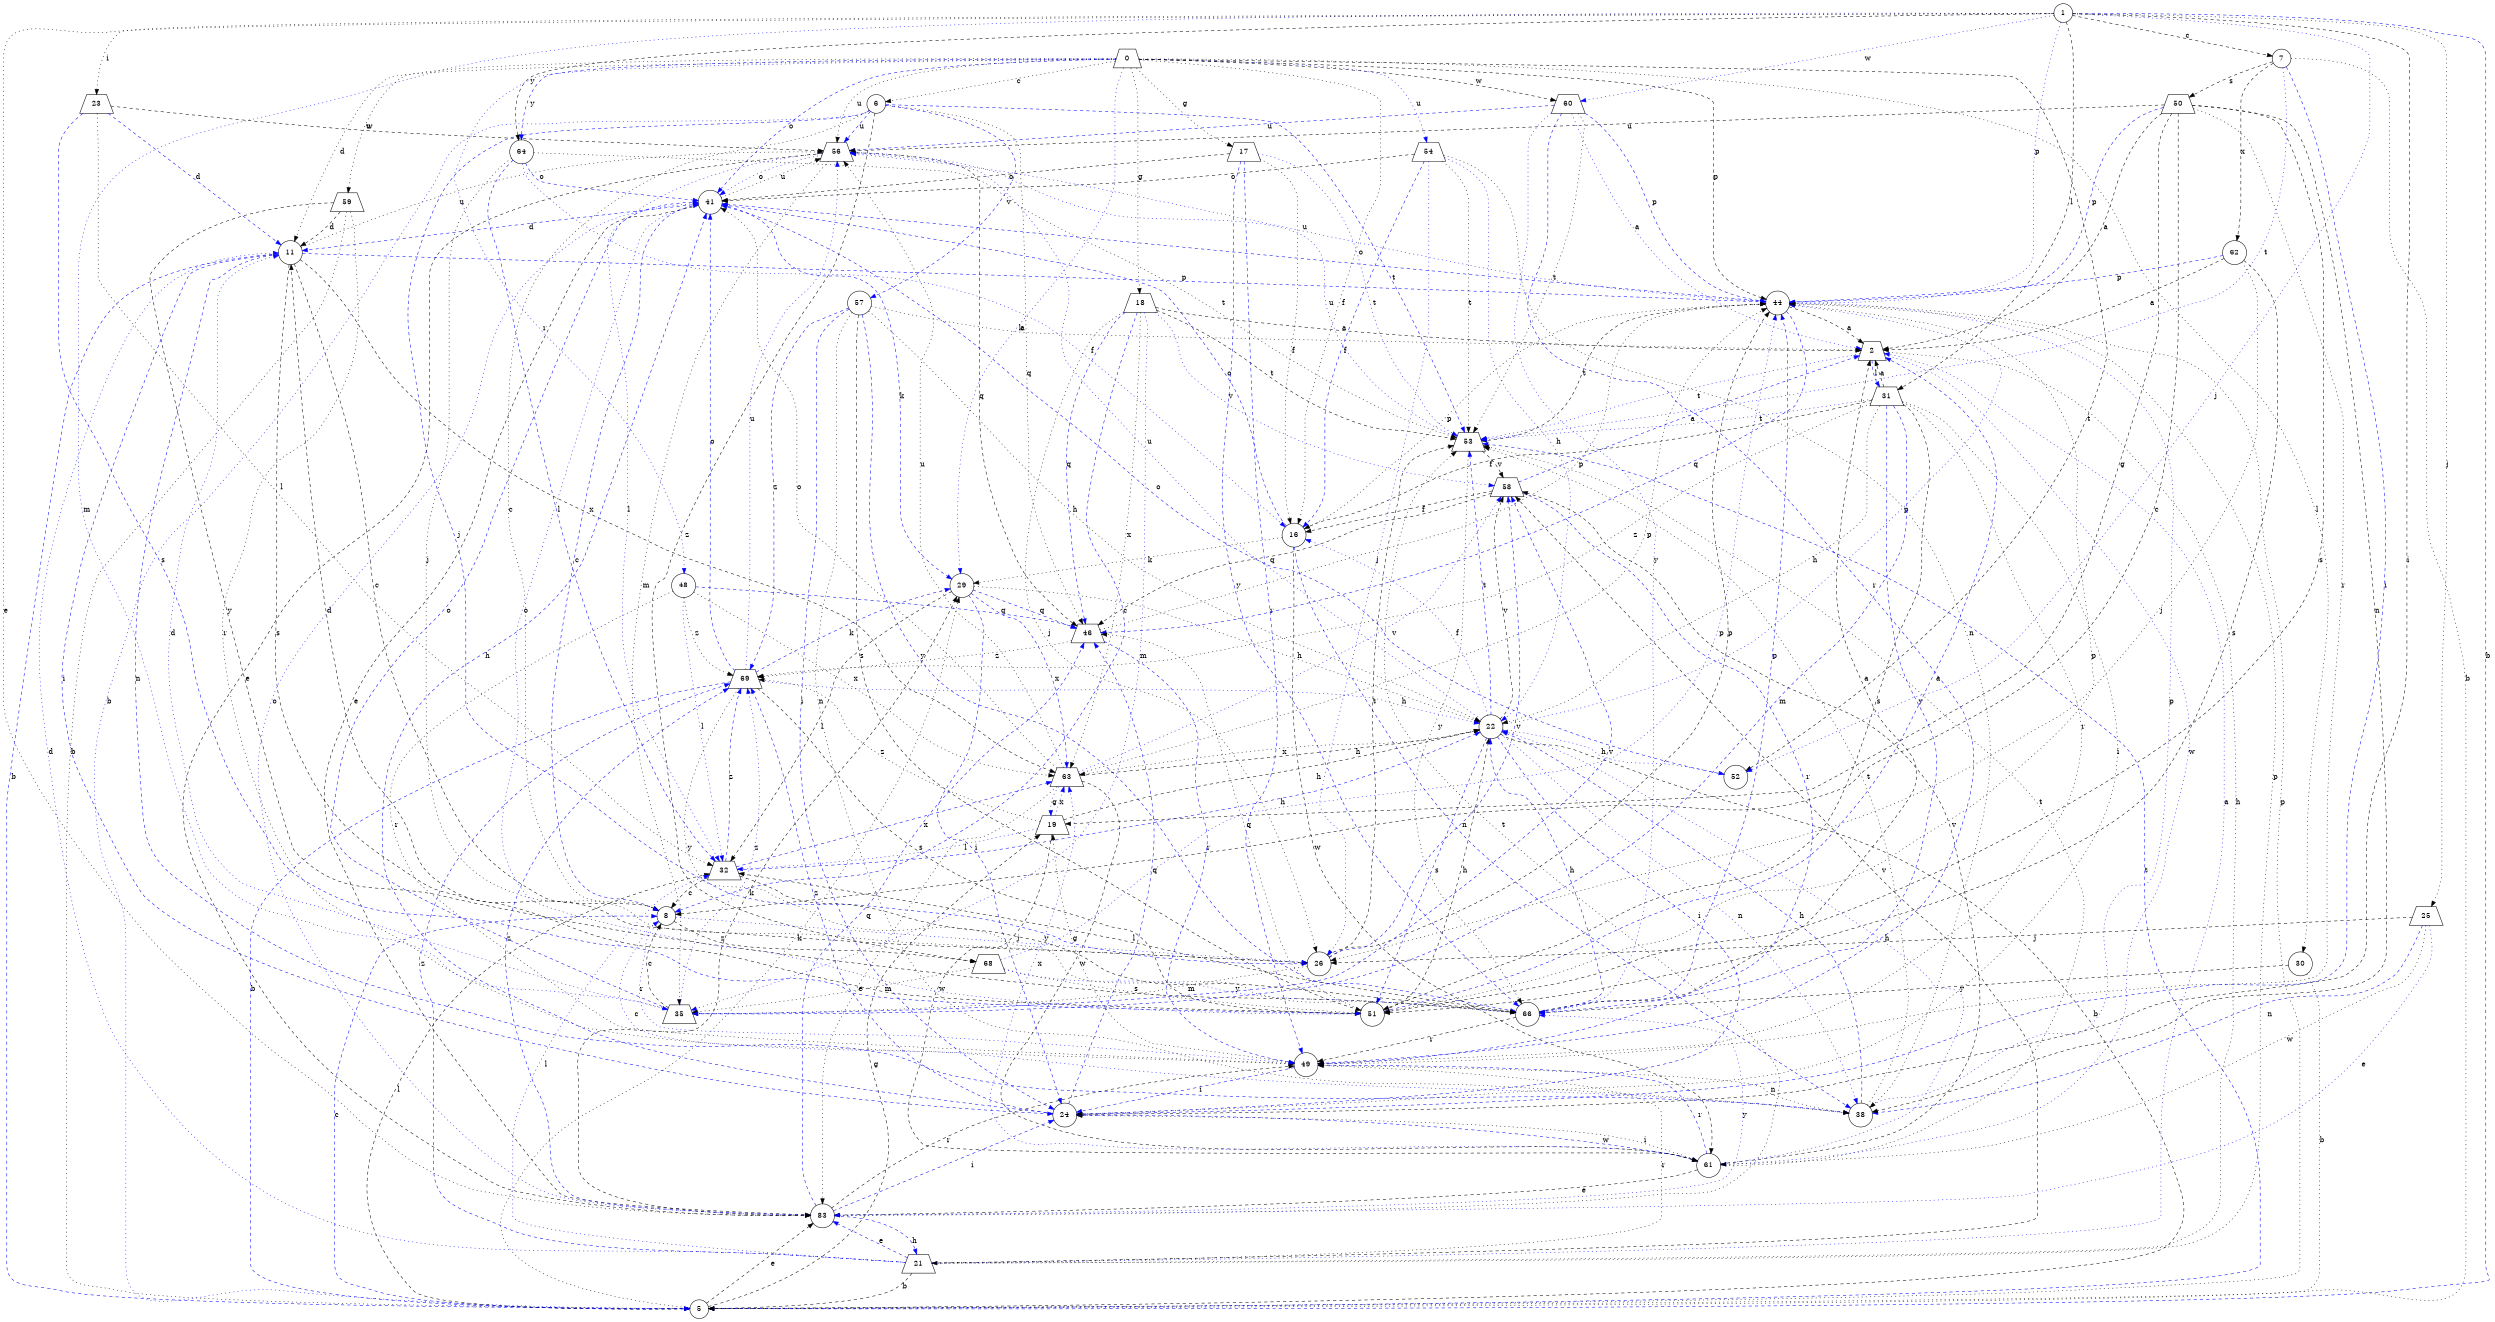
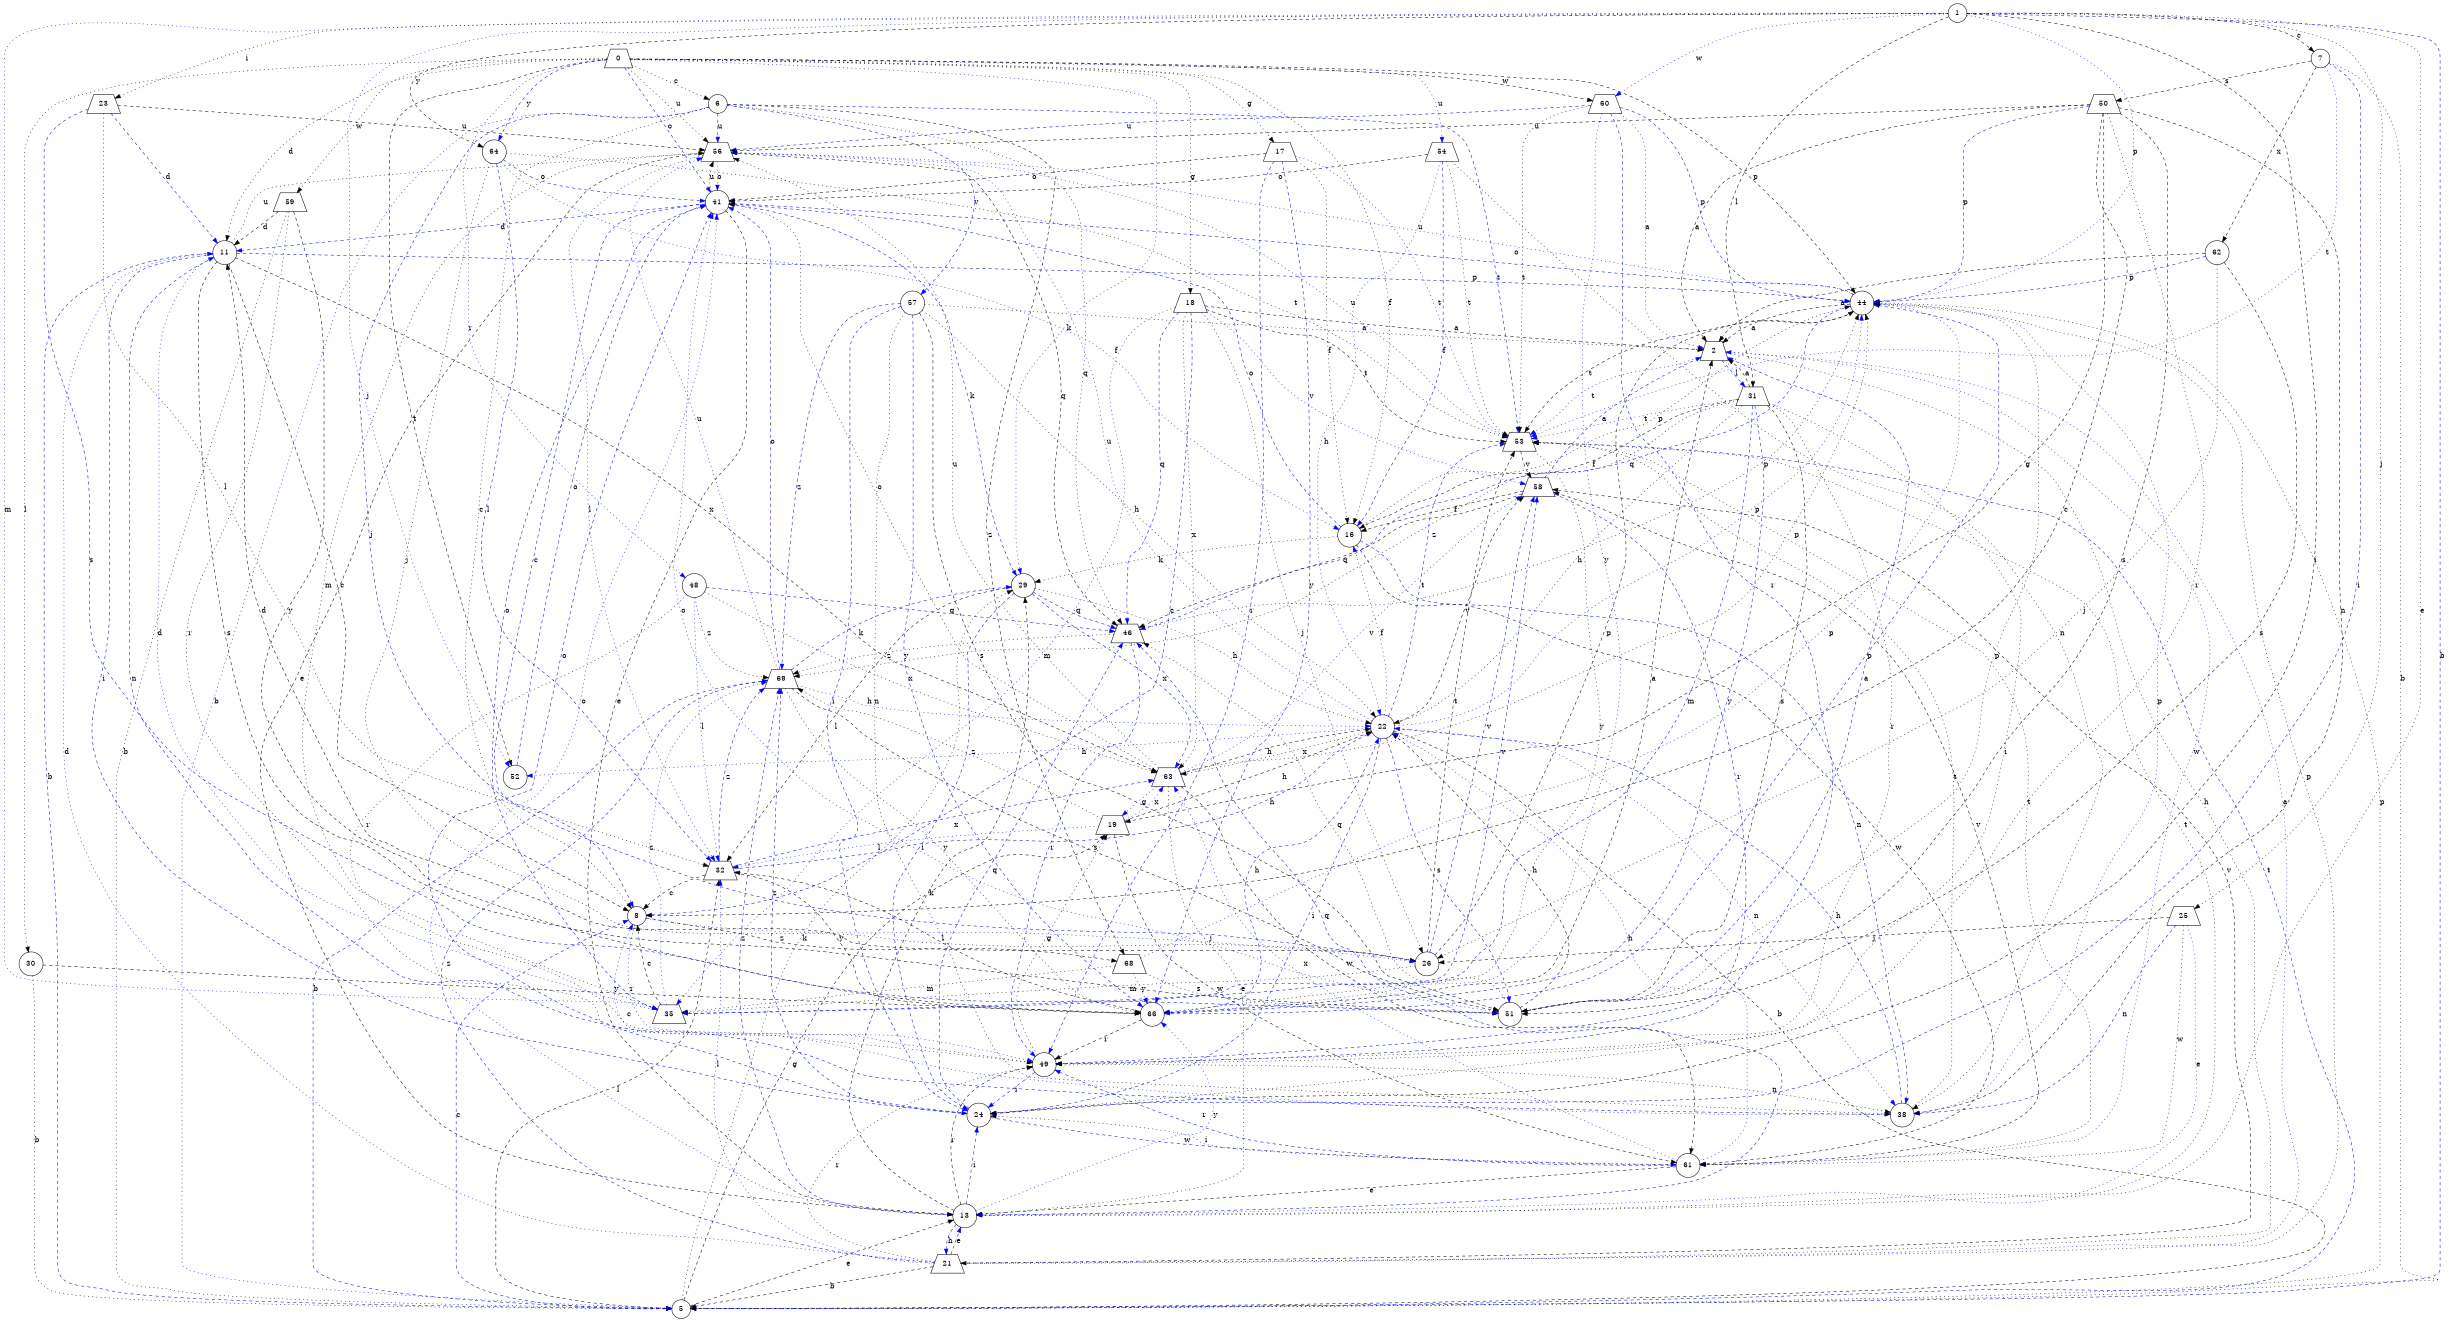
edge "54" -> "26": removed, label "j"
edge "24" -> "41": label "h" -> "o"
node "83": label "83" -> "13"
